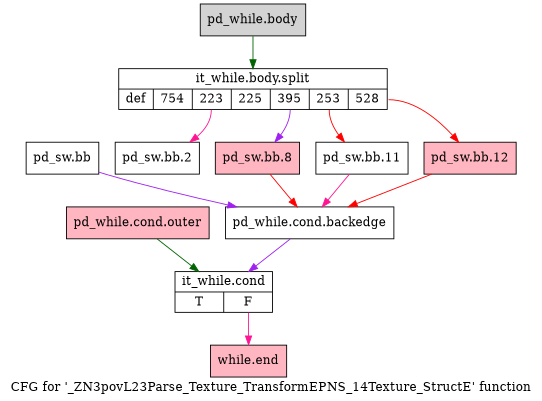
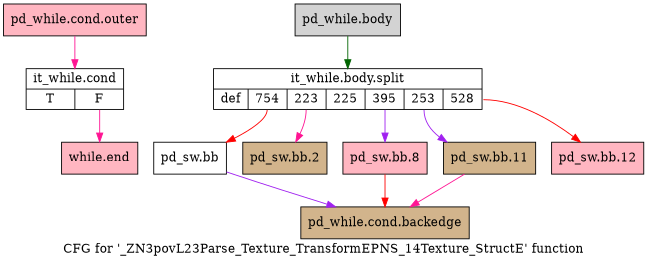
edge "it_while.body.split" -> "pd_sw.bb.11": color red -> purple
edge "it_while.body.split" -> "pd_sw.bb": added
node "pd_sw.bb.2": fillcolor white -> tan
node "pd_sw.bb.11": fillcolor white -> tan
edge "pd_sw.bb.12" -> "pd_while.cond.backedge": removed
node "pd_while.cond.backedge": fillcolor white -> tan
edge "pd_while.cond.outer" -> "it_while.cond": color darkgreen -> deeppink
edge "pd_while.cond.backedge" -> "it_while.cond": removed
